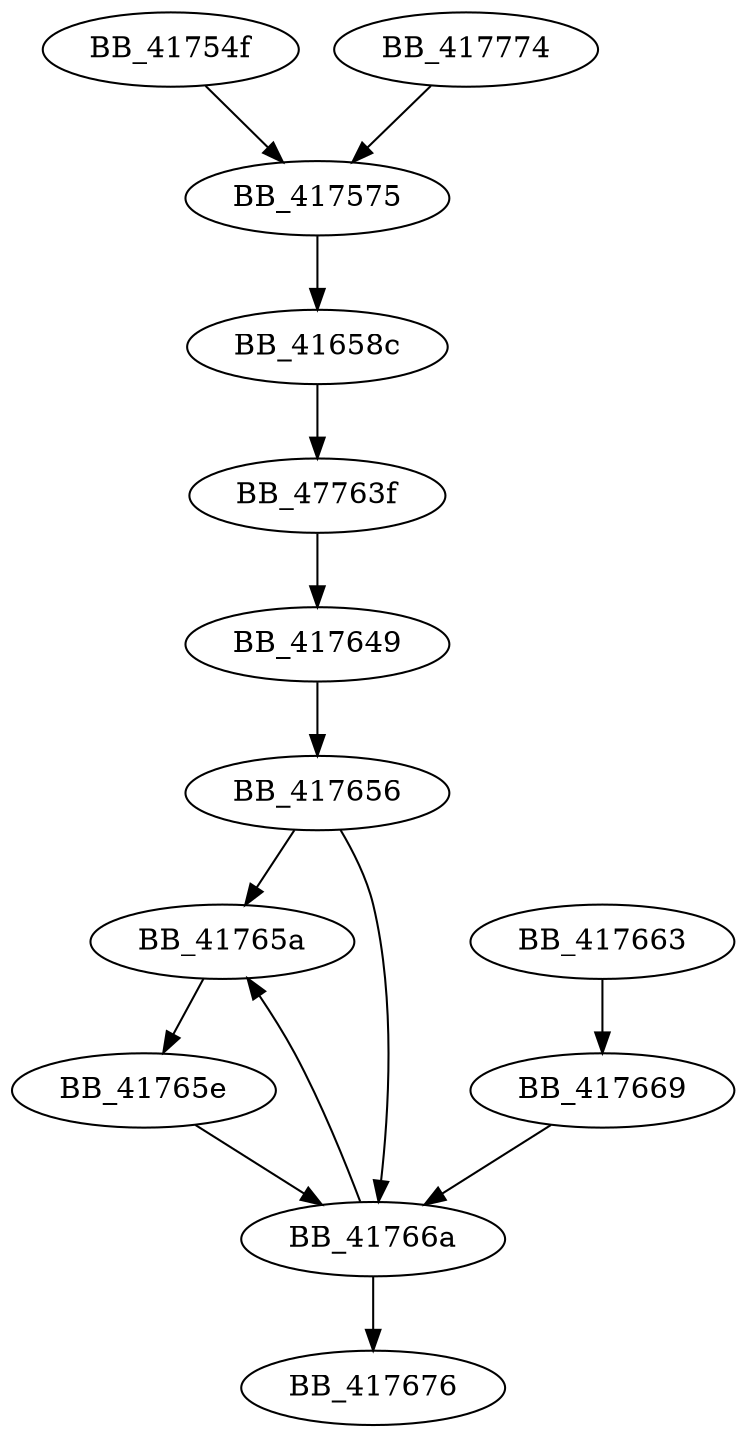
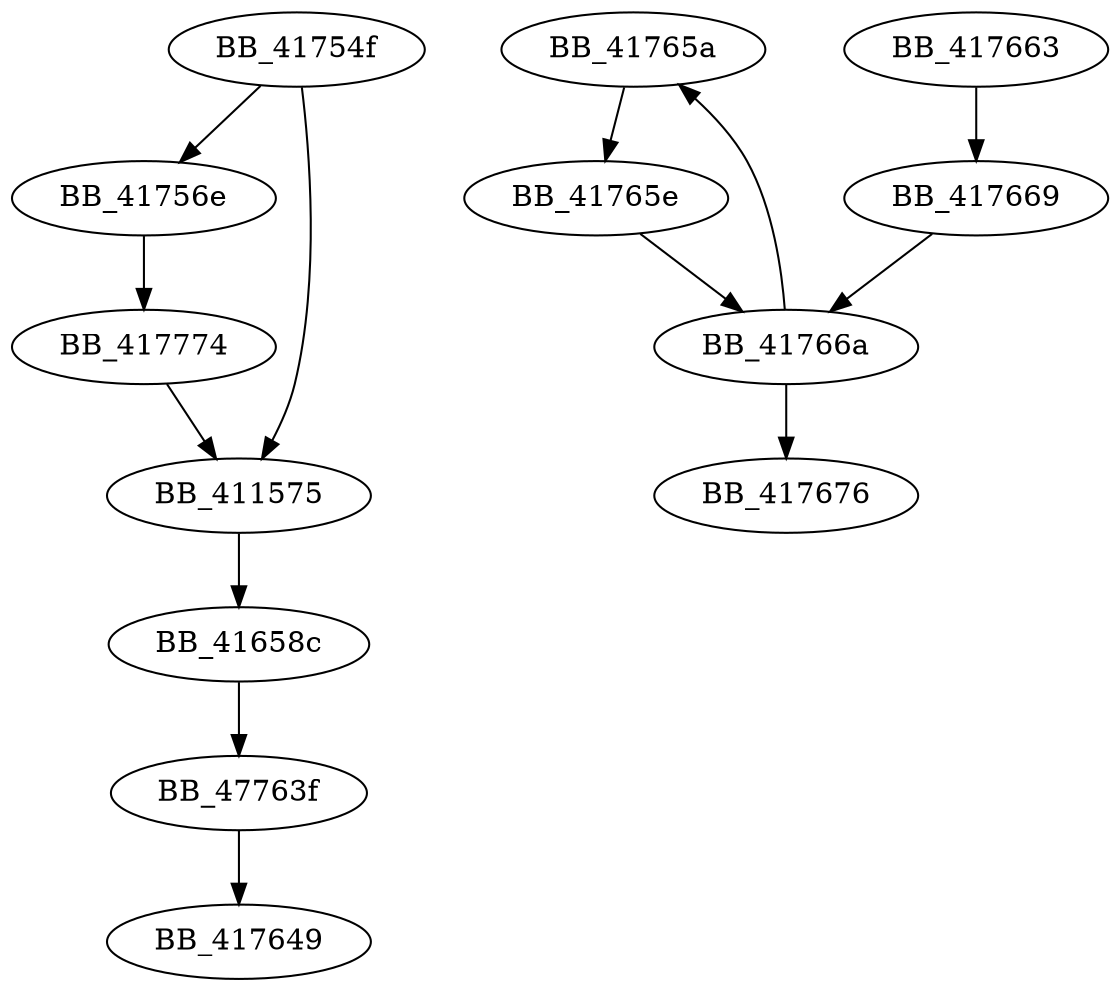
node "BB_41756e": added
node "BB_417575": label "BB_417575" -> "BB_411575"
node "BB_417656": removed
